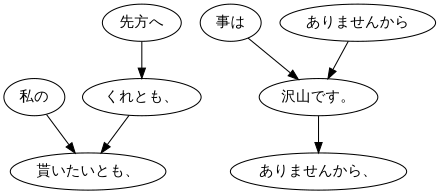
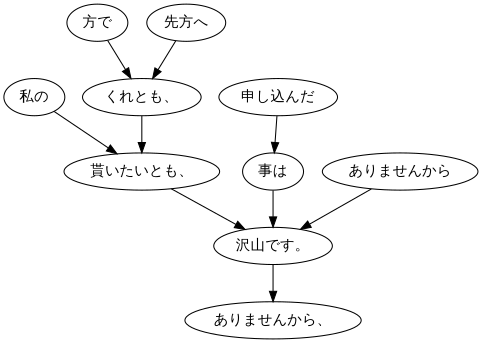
node "方で": added
node "申し込んだ": added
edge "貰いたいとも、" -> "沢山です。": added
